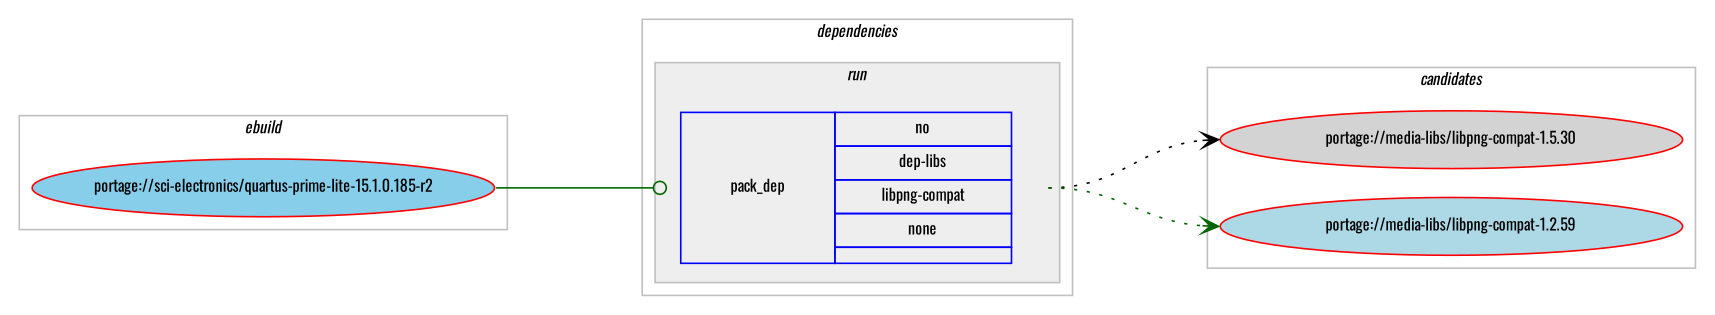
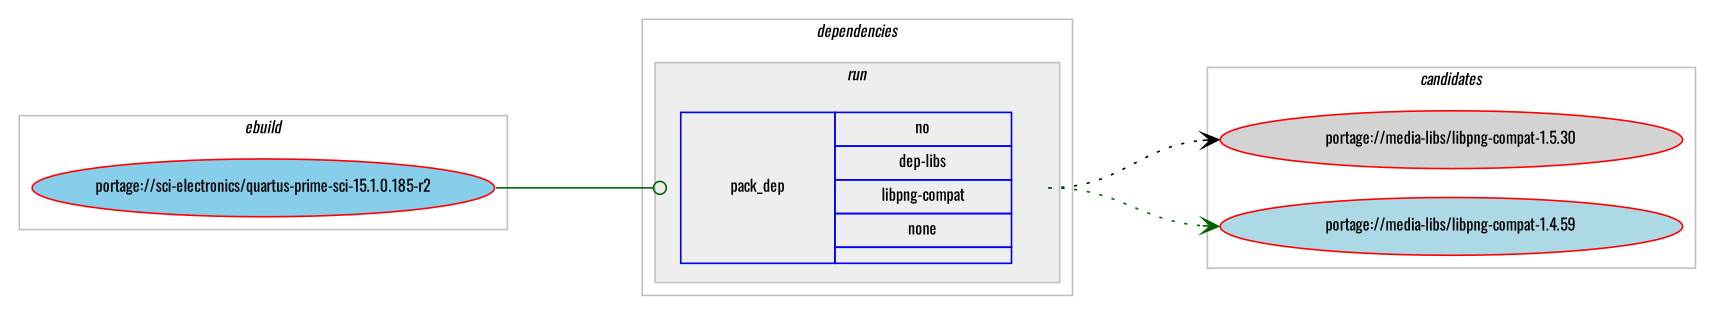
node "portage://sci-electronics/quartus-prime-lite-15.1.0.185-r2": label "portage://sci-electronics/quartus-prime-lite-15.1.0.185-r2" -> "portage://sci-electronics/quartus-prime-sci-15.1.0.185-r2"
node "portage://media-libs/libpng-compat-1.2.59": label "portage://media-libs/libpng-compat-1.2.59" -> "portage://media-libs/libpng-compat-1.4.59"
